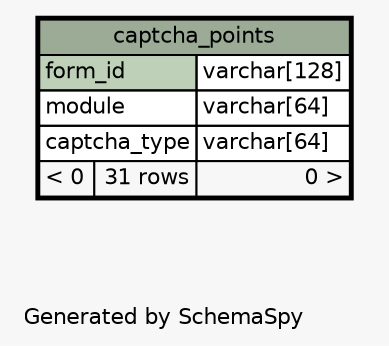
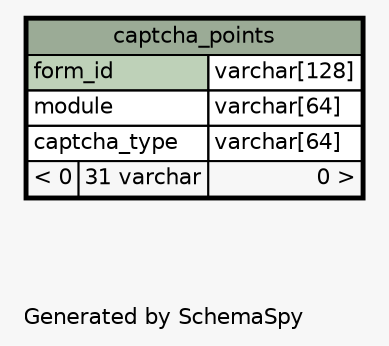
node "captcha_points": text "31 rows" -> "31 varchar"
